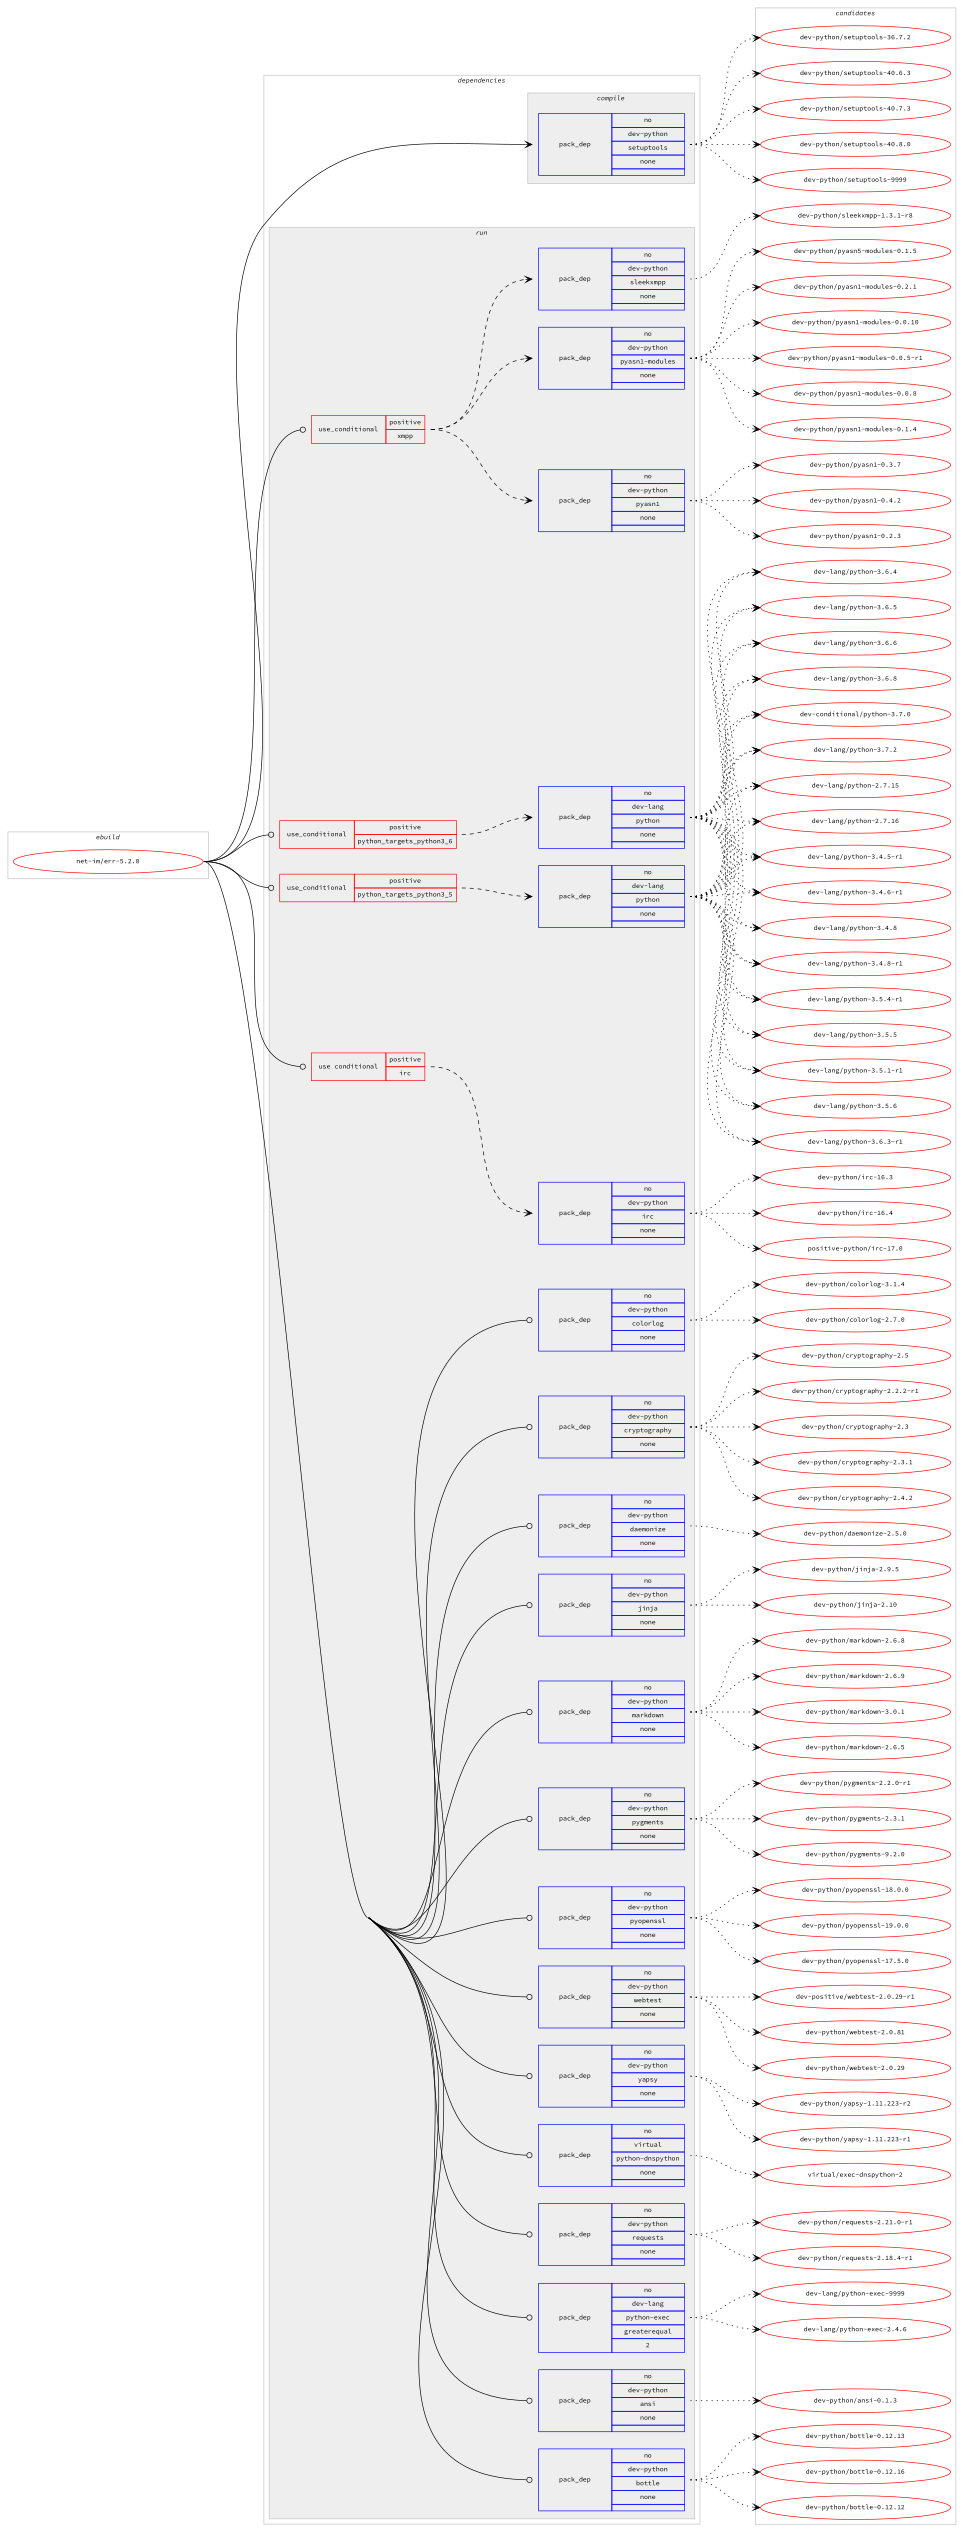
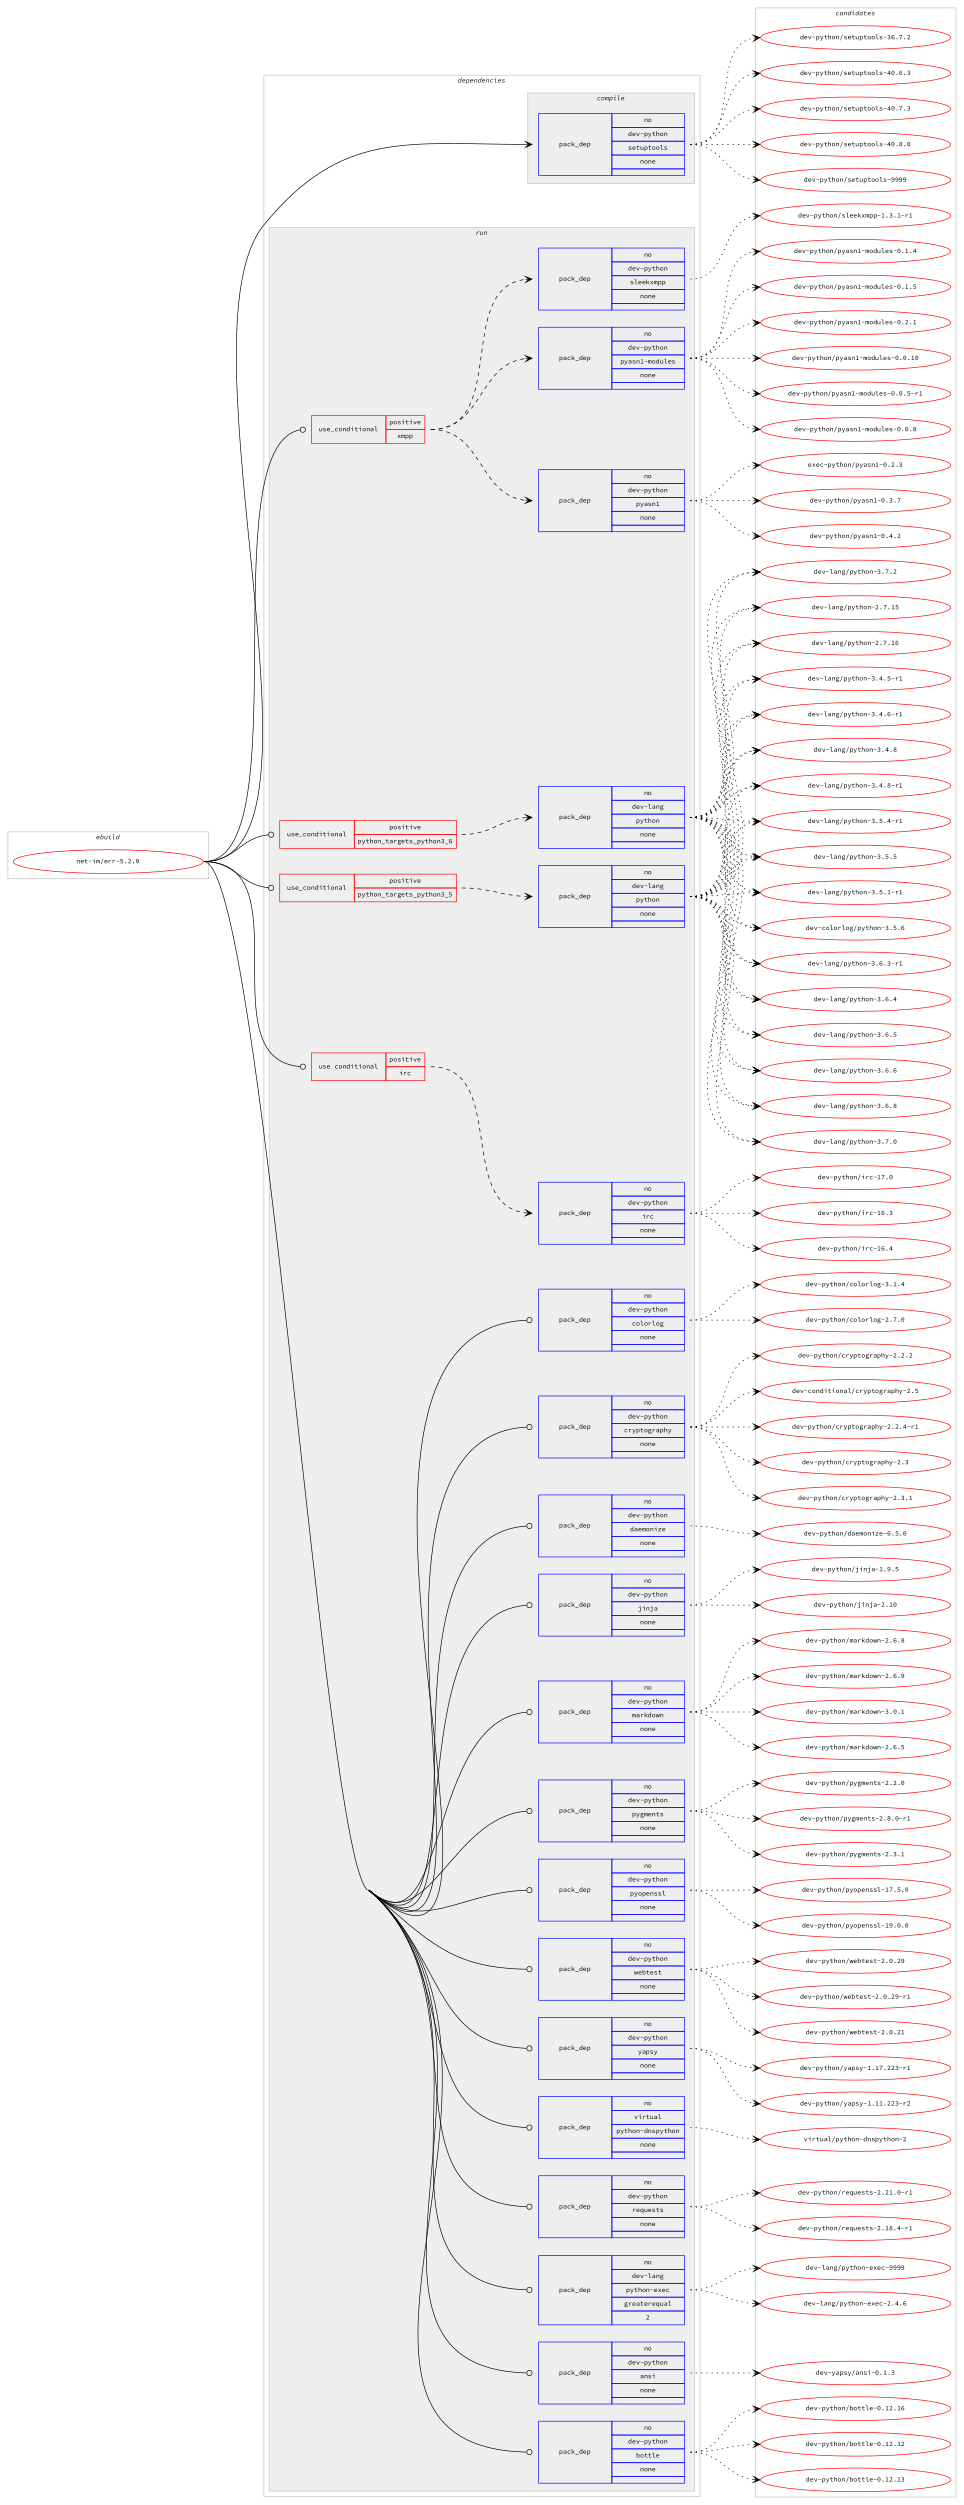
node "dev-python/sleekxmpp-1.3.1-r8": label "dev-python/sleekxmpp-1.3.1-r8" -> "dev-python/sleekxmpp-1.3.1-r1"
node "dev-python/pyasn5-modules-0.1.5": label "dev-python/pyasn5-modules-0.1.5" -> "dev-python/pyasn1-modules-0.1.5"
node "dev-python/pyasn1-0.2.3": label "dev-python/pyasn1-0.2.3" -> "exec-python/pyasn1-0.2.3"
node "dev-conditional/python-3.7.0": label "dev-conditional/python-3.7.0" -> "dev-lang/python-3.7.0"
node "dev-lang/python-3.5.6": label "dev-lang/python-3.5.6" -> "dev-colorlog/python-3.5.6"
node "positive-python/irc-17.0": label "positive-python/irc-17.0" -> "dev-python/irc-17.0"
node "dev-python/cryptography-2.5": label "dev-python/cryptography-2.5" -> "dev-conditional/cryptography-2.5"
node "dev-python/cryptography-2.2.2-r1": label "dev-python/cryptography-2.2.2-r1" -> "dev-python/cryptography-2.2.4-r1"
node "dev-python/cryptography-2.4.2": label "dev-python/cryptography-2.4.2" -> "dev-python/cryptography-2.2.2"
node "dev-python/daemonize-2.5.0": label "dev-python/daemonize-2.5.0" -> "dev-python/daemonize-6.5.0"
node "dev-python/jinja-2.9.5": label "dev-python/jinja-2.9.5" -> "dev-python/jinja-1.9.5"
node "dev-python/pygments-2.2.0-r1": label "dev-python/pygments-2.2.0-r1" -> "dev-python/pygments-2.8.0-r1"
node "dev-python/pygments-9.2.0": label "dev-python/pygments-9.2.0" -> "dev-python/pygments-2.2.0"
node "dev-python/pyopenssl-18.0.0": removed
node "dev-positive/webtest-2.0.29-r1": label "dev-positive/webtest-2.0.29-r1" -> "dev-python/webtest-2.0.29-r1"
node "dev-python/webtest-2.0.81": label "dev-python/webtest-2.0.81" -> "dev-python/webtest-2.0.21"
node "dev-python/yapsy-1.11.223-r1": label "dev-python/yapsy-1.11.223-r1" -> "dev-python/yapsy-1.17.223-r1"
node "virtual/exec-dnspython-2": label "virtual/exec-dnspython-2" -> "virtual/python-dnspython-2"
node "dev-python/ansi-0.1.3": label "dev-python/ansi-0.1.3" -> "dev-yapsy/ansi-0.1.3"
